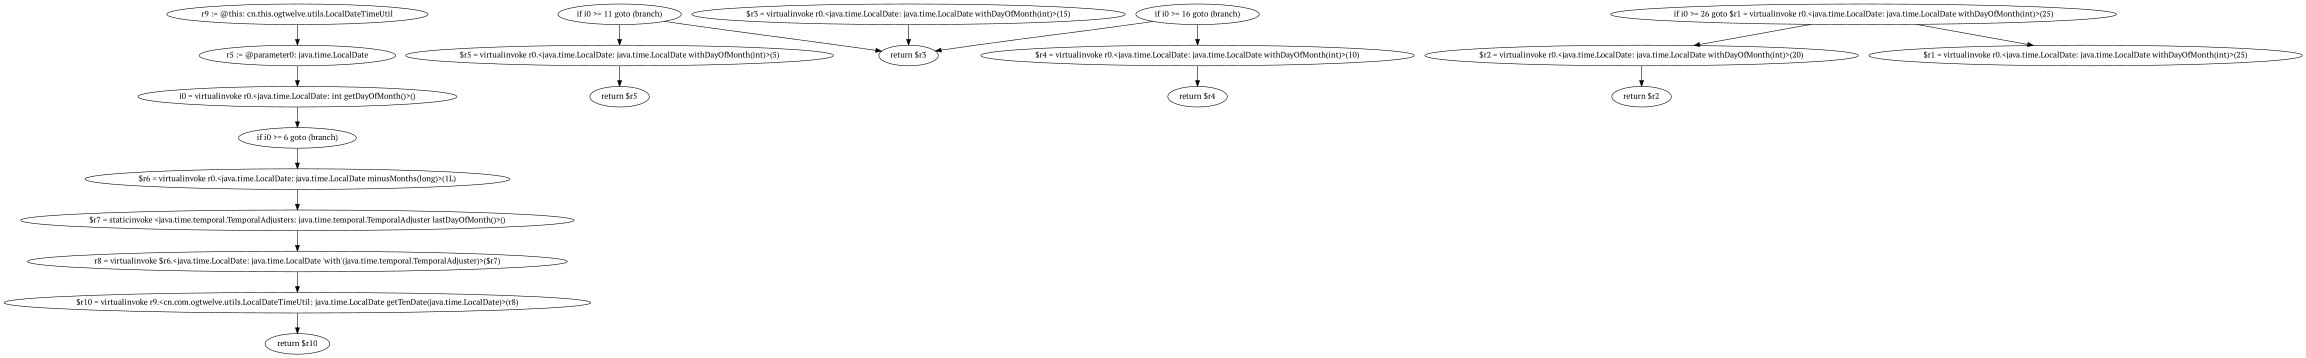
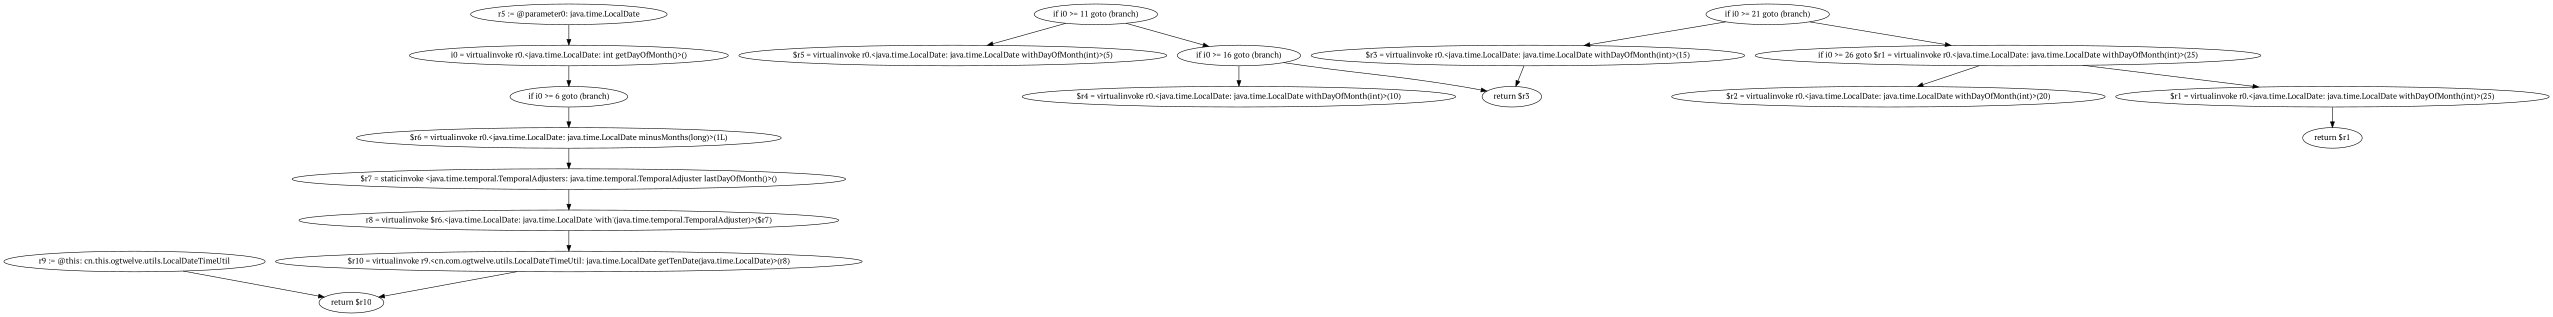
node "if i0 >= 21 goto (branch)": added
edge "r9 := @this: cn.this.ogtwelve.utils.LocalDateTimeUtil" -> "r5 := @parameter0: java.time.LocalDate": now "r9 := @this: cn.this.ogtwelve.utils.LocalDateTimeUtil" -> "return $r10"
edge "if i0 >= 11 goto (branch)" -> "return $r3": now "if i0 >= 11 goto (branch)" -> "if i0 >= 16 goto (branch)"
node "return $r5": removed
node "return $r4": removed
node "return $r2": removed
node "return $r1": added
